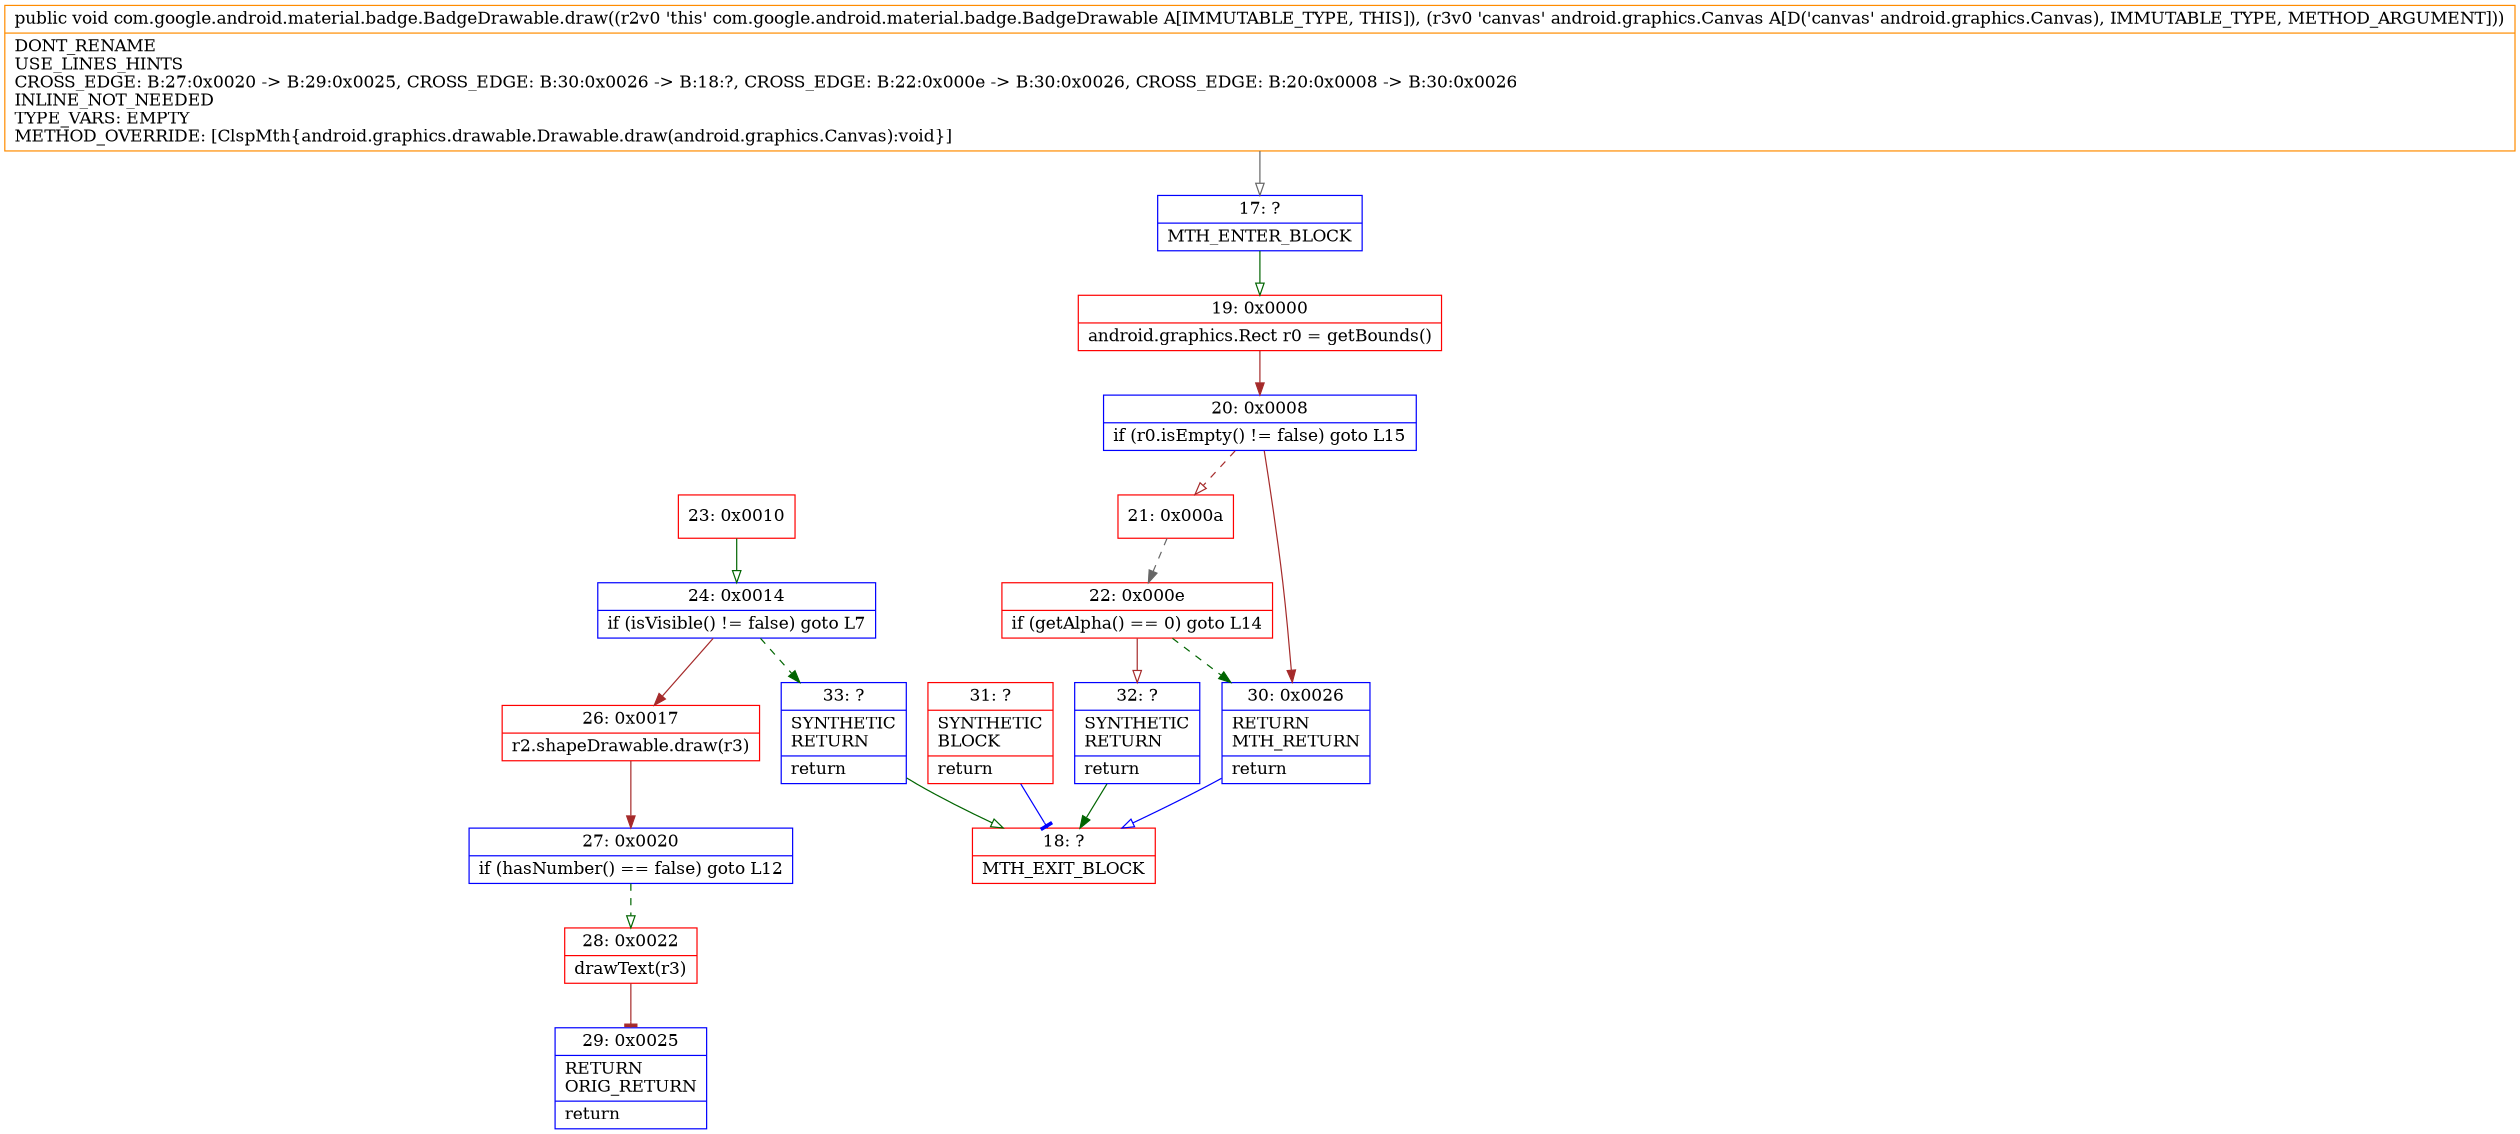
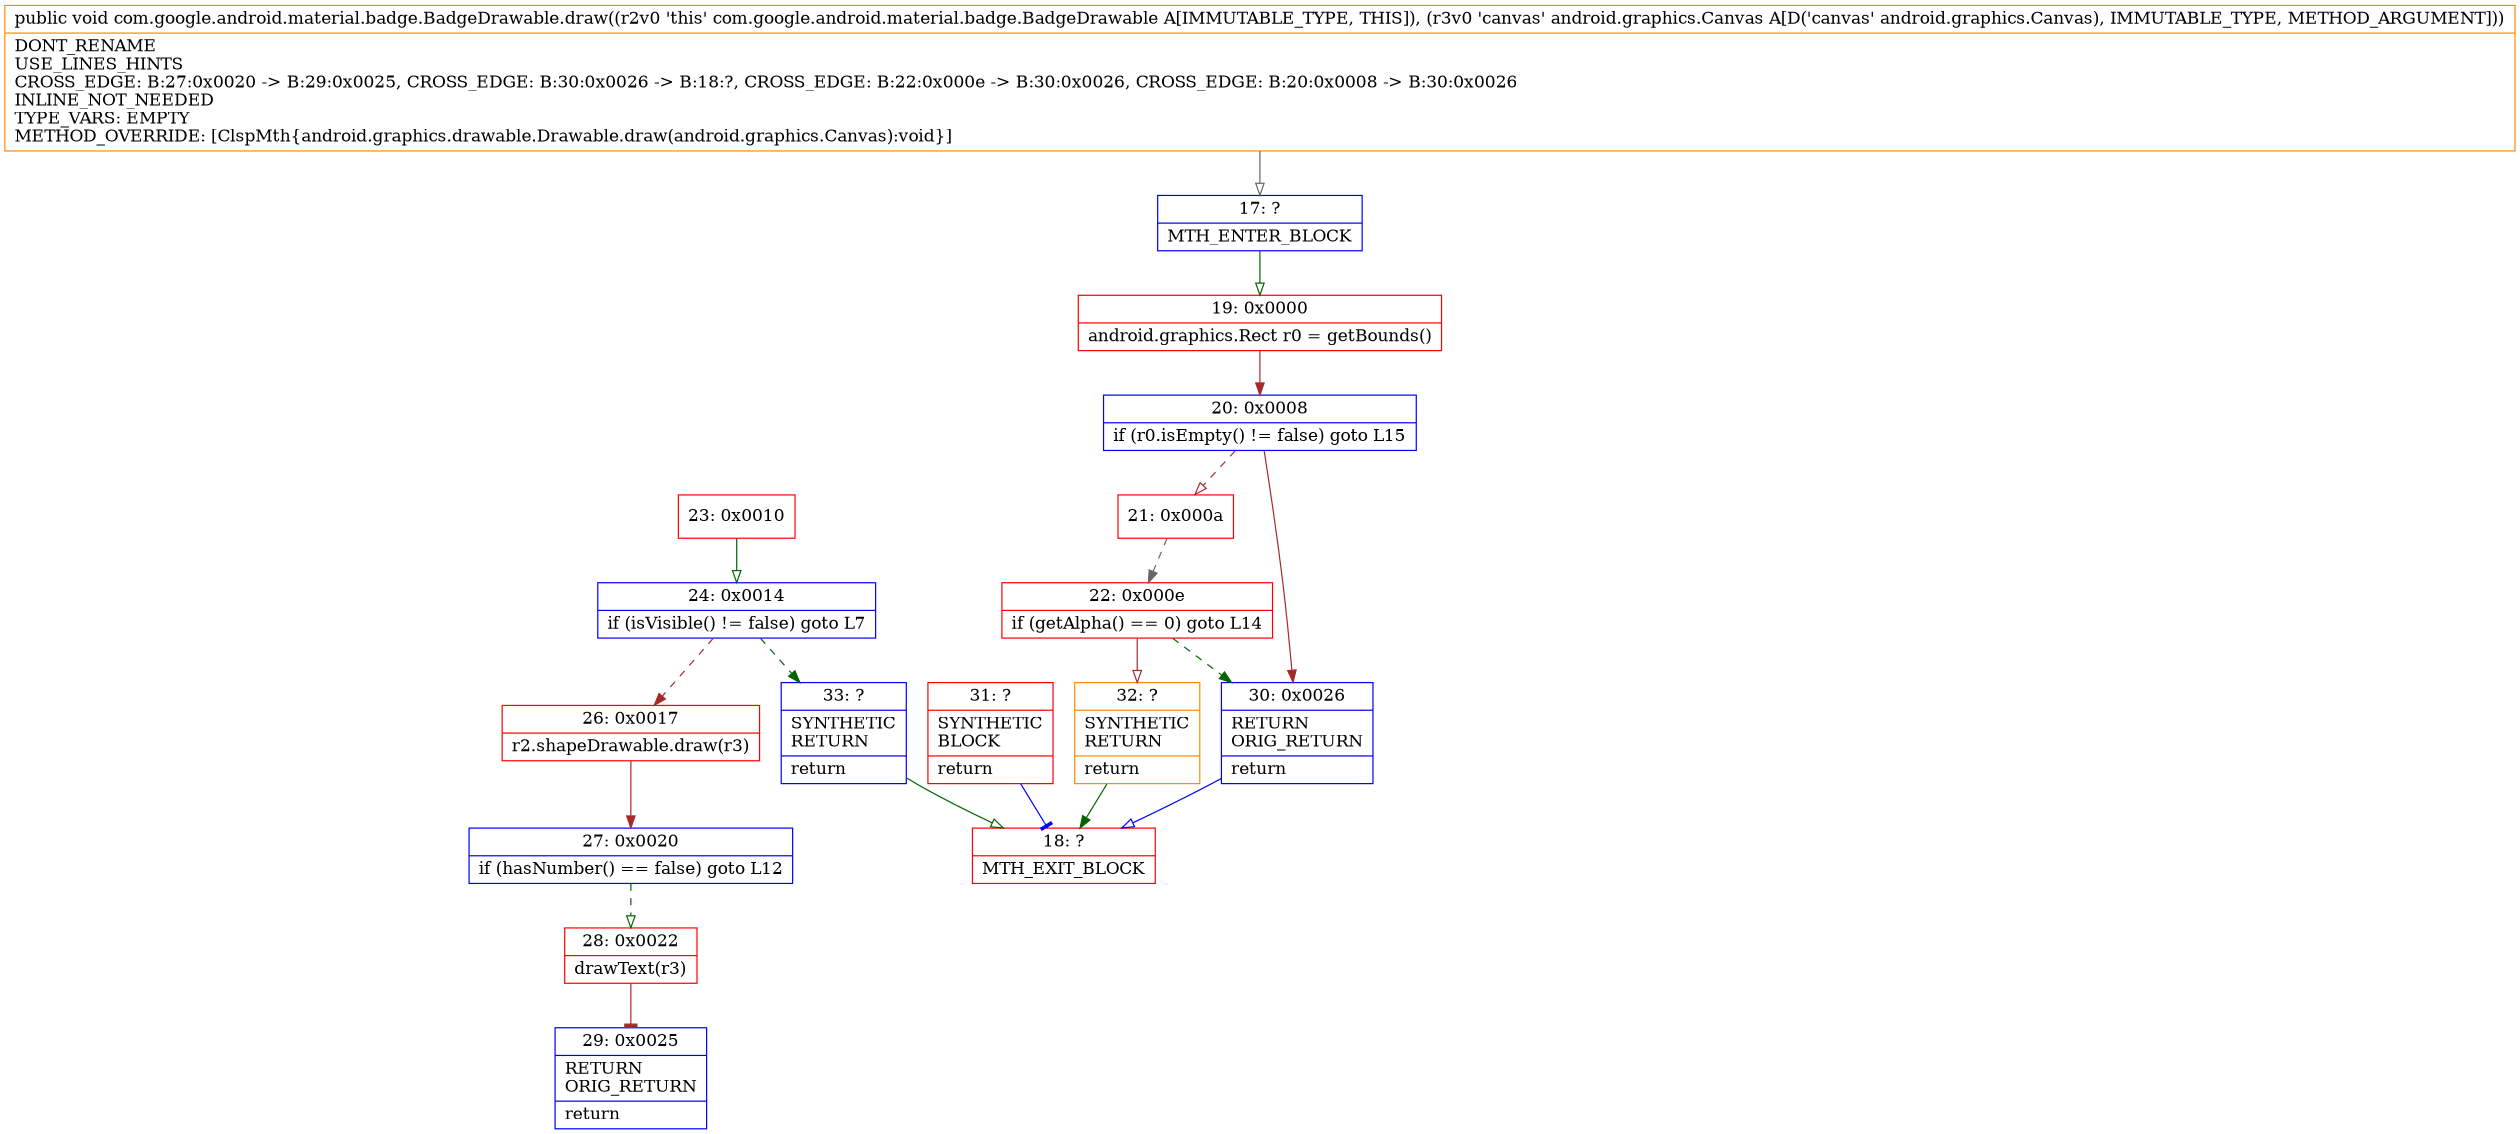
edge "24: 0x0014" -> "26: 0x0017": style solid -> dashed
node "32: ?": color blue -> darkorange
node "30: 0x0026": text "MTH_RETURN" -> "ORIG_RETURN"
